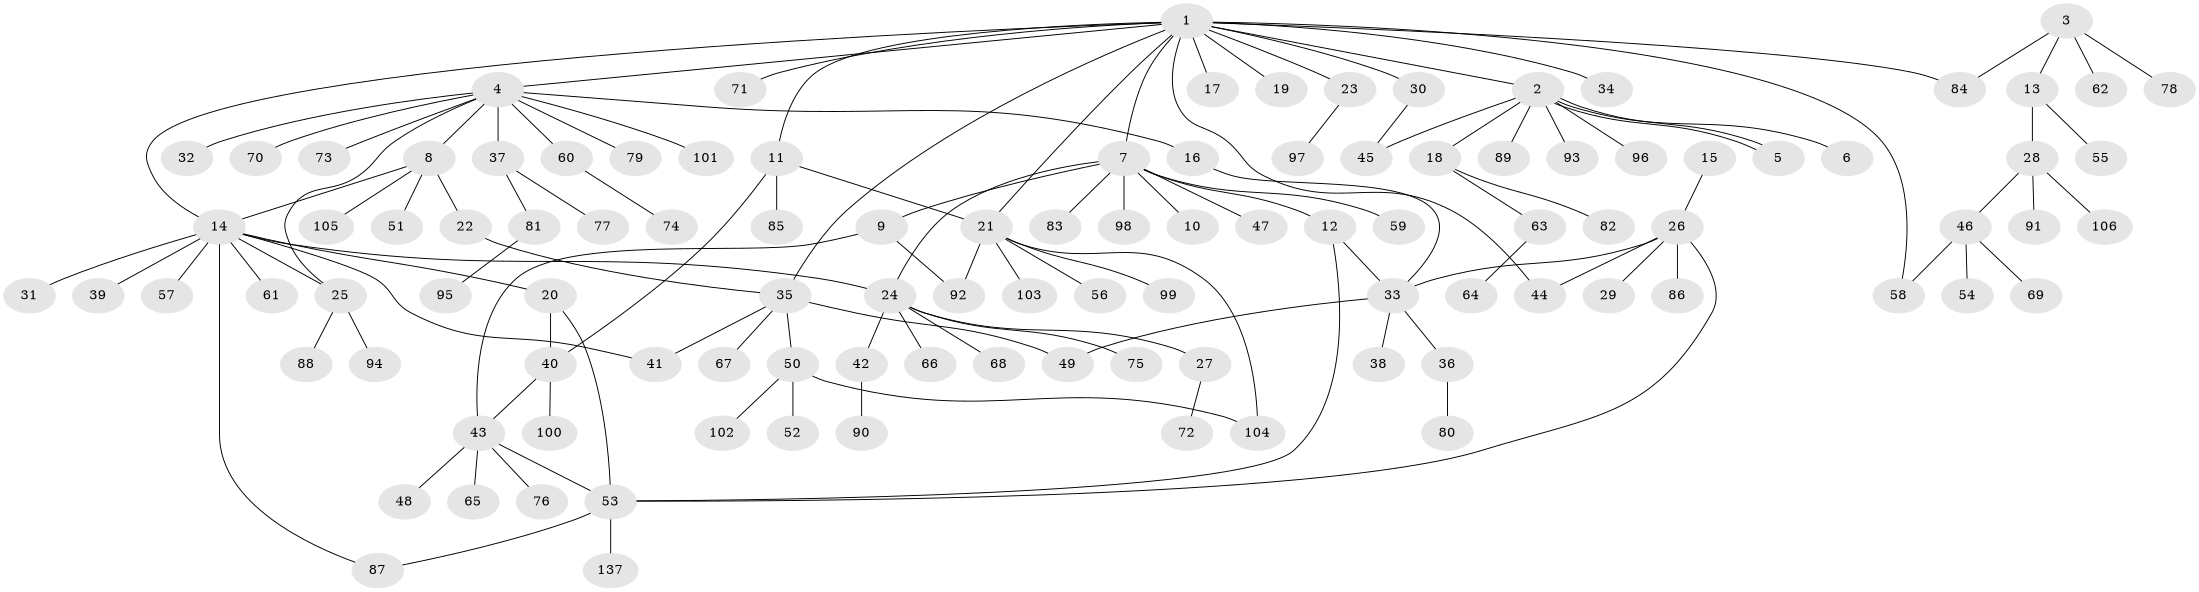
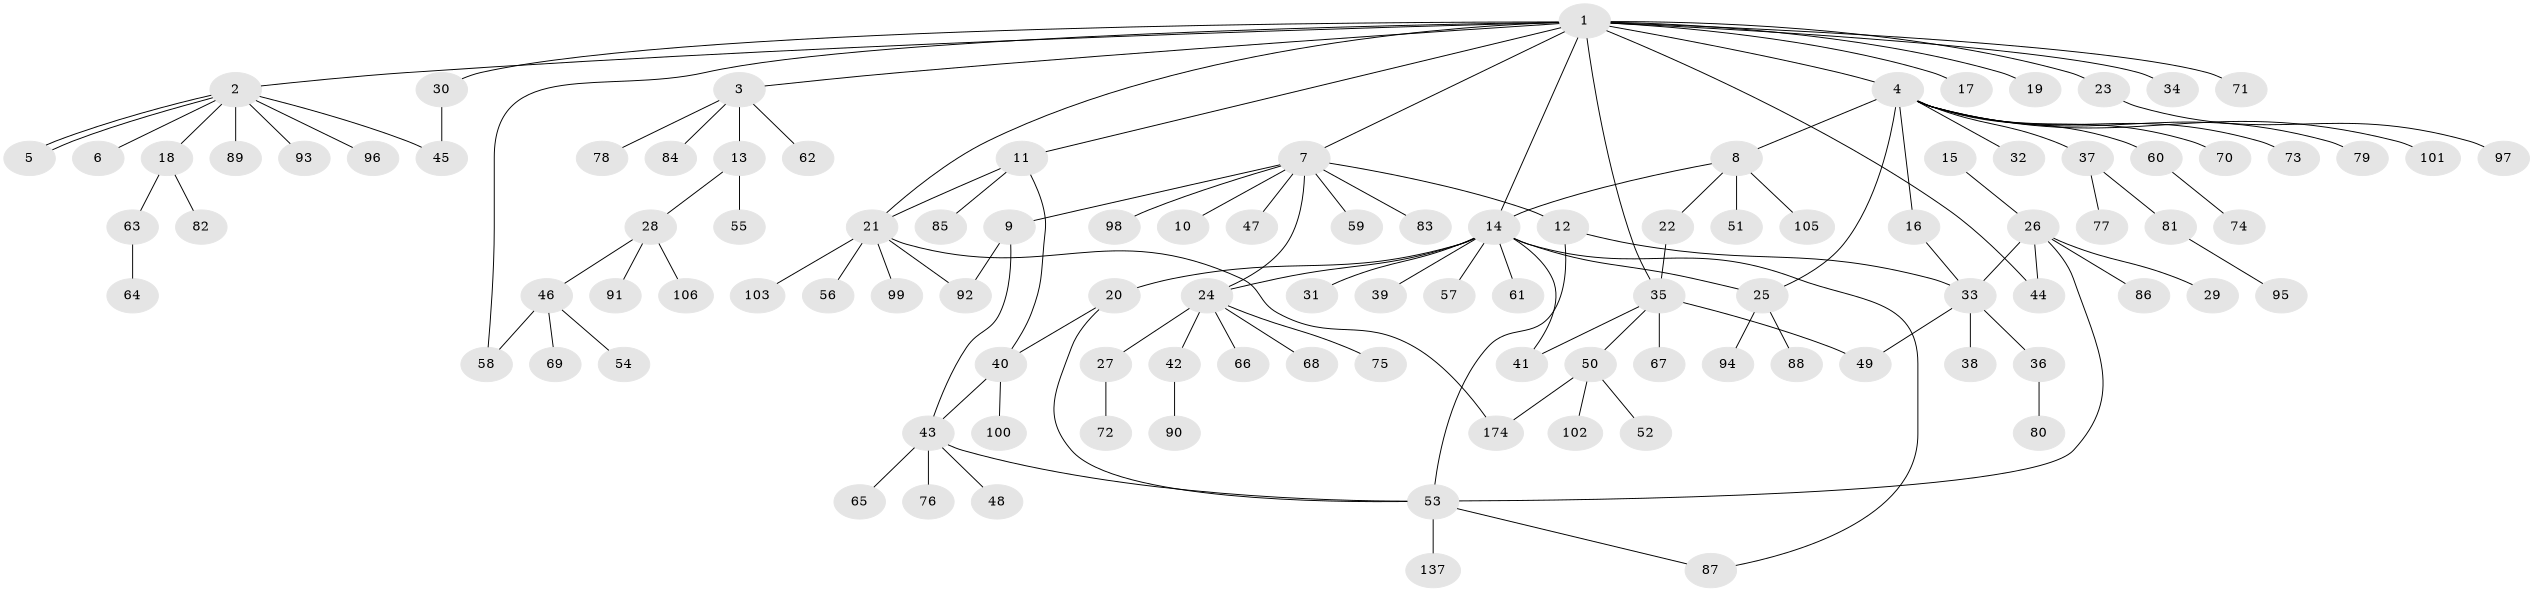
edge "1" -- "84": now "1" -- "3"
node "104": label "104" -> "174"
